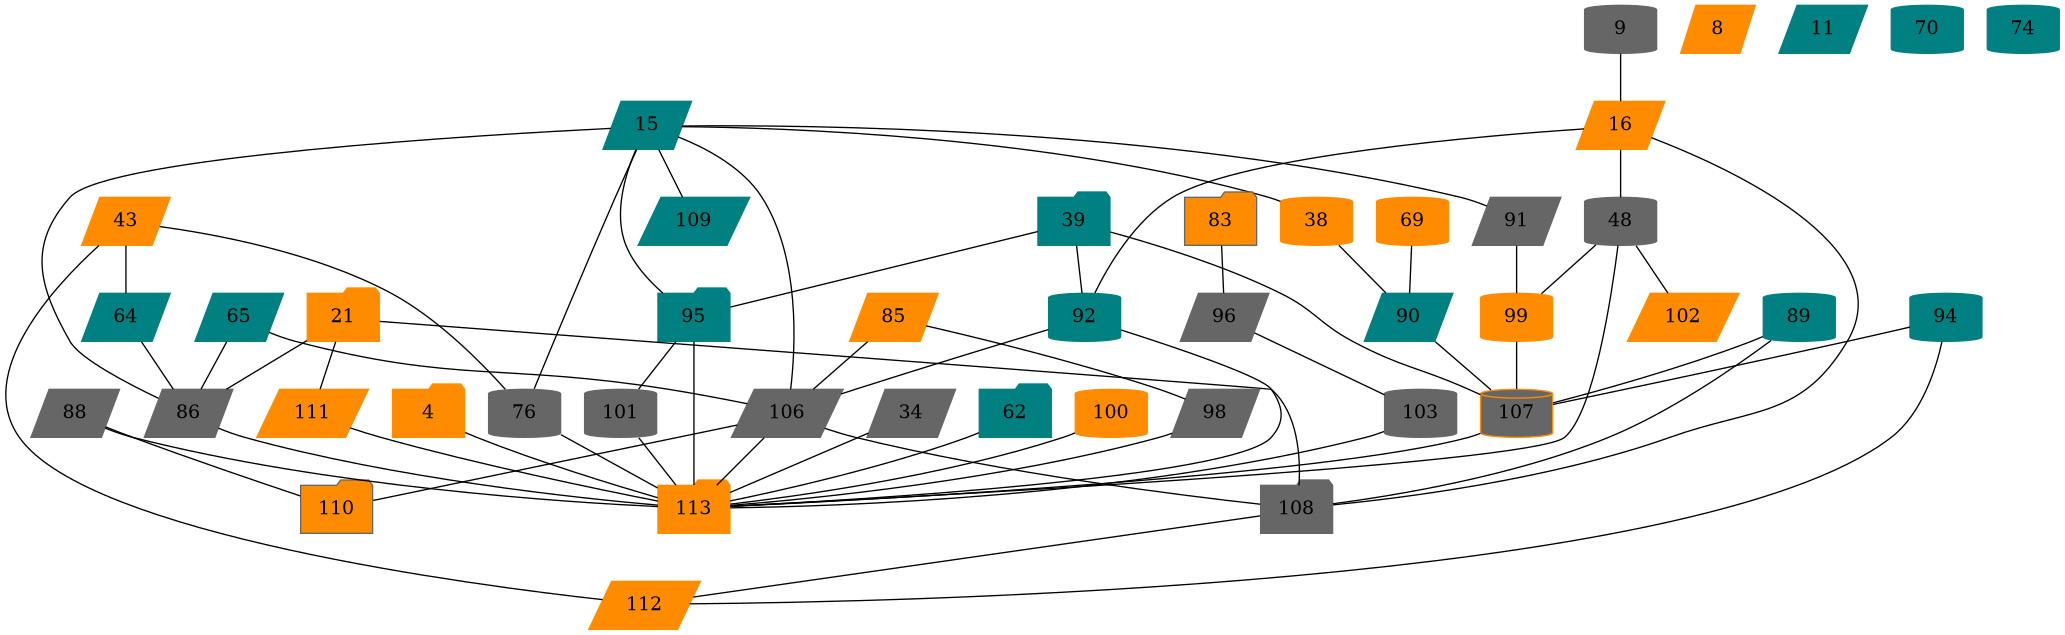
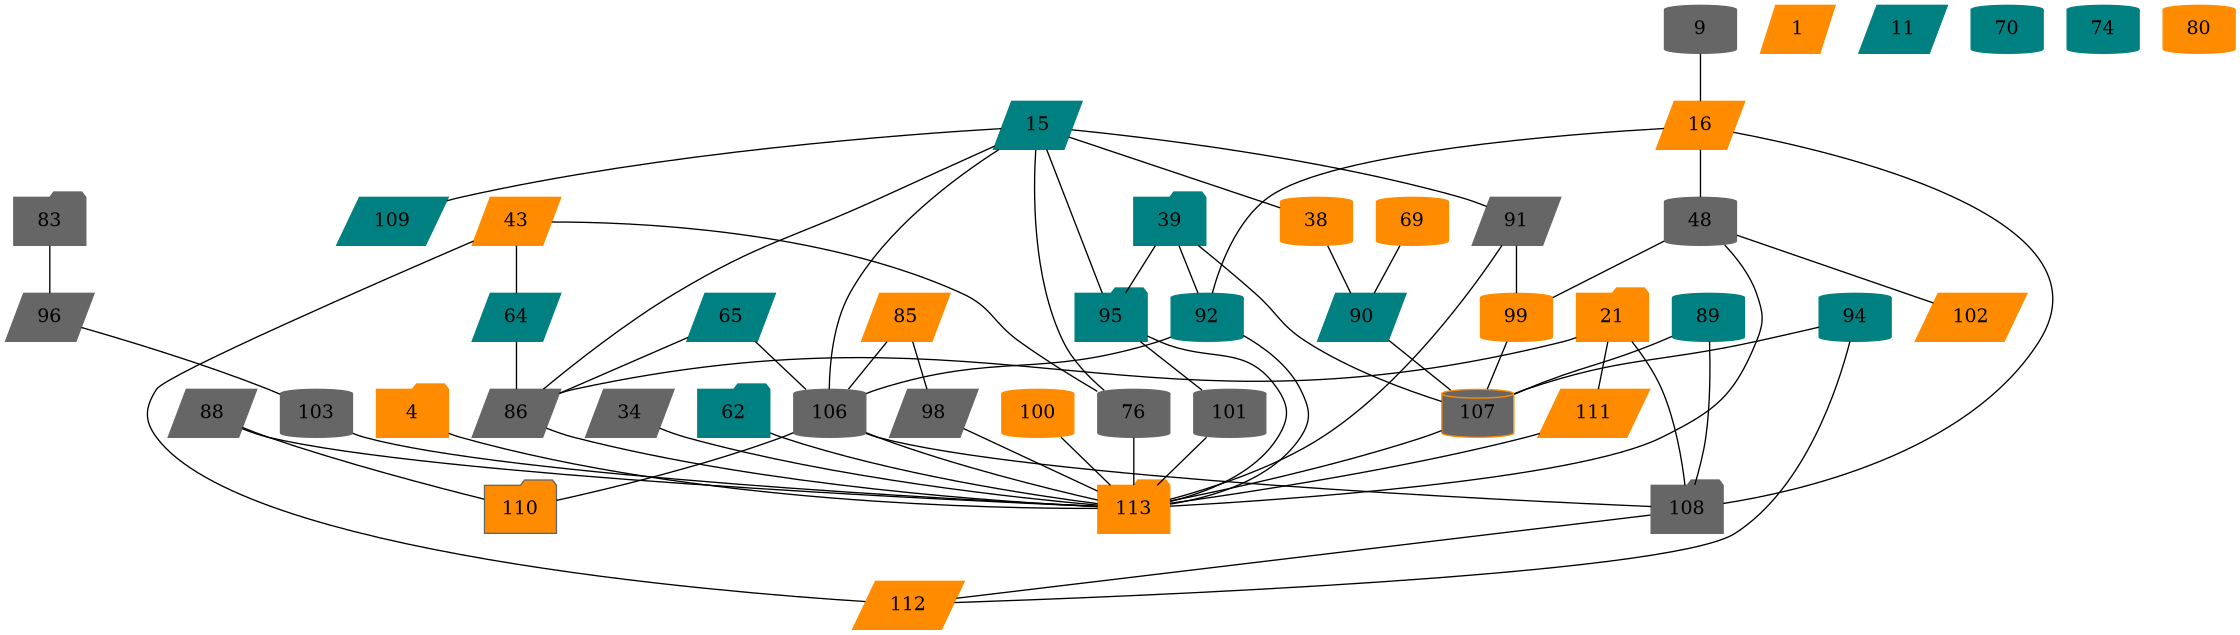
node "8": label "8" -> "1"
node "80": added
node "83": fillcolor darkorange -> gray40
edge "91" -- "113": added
node "106": shape parallelogram -> cylinder
